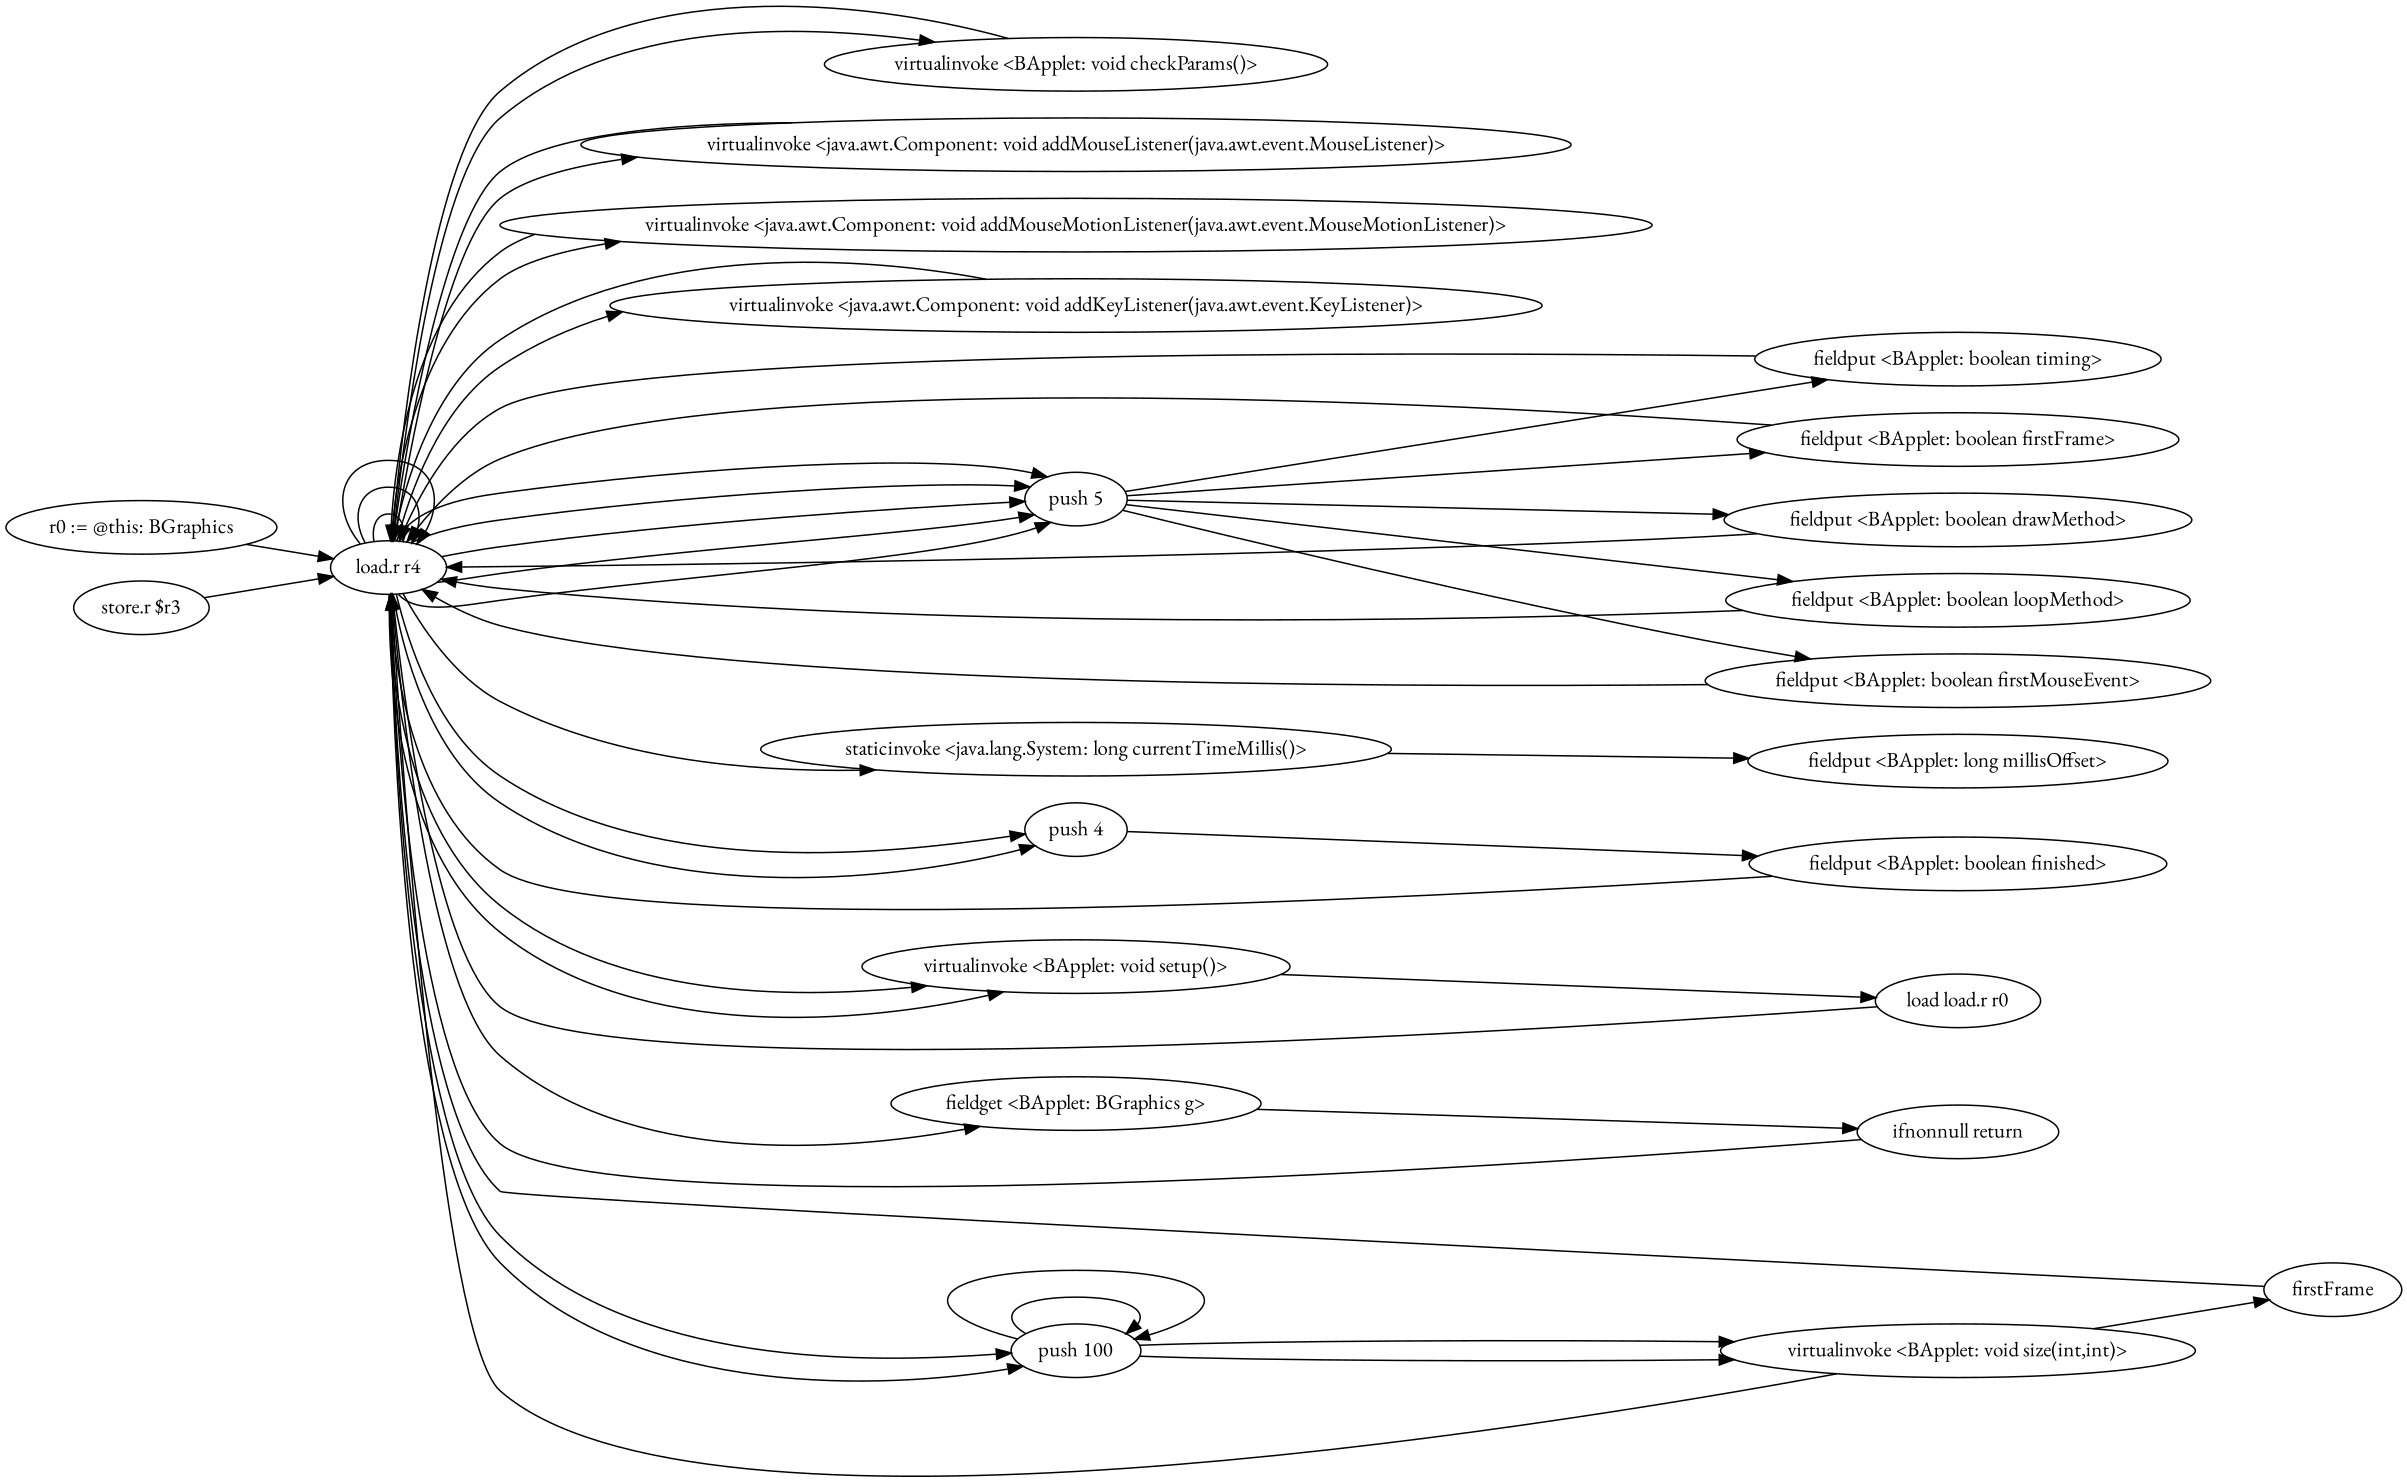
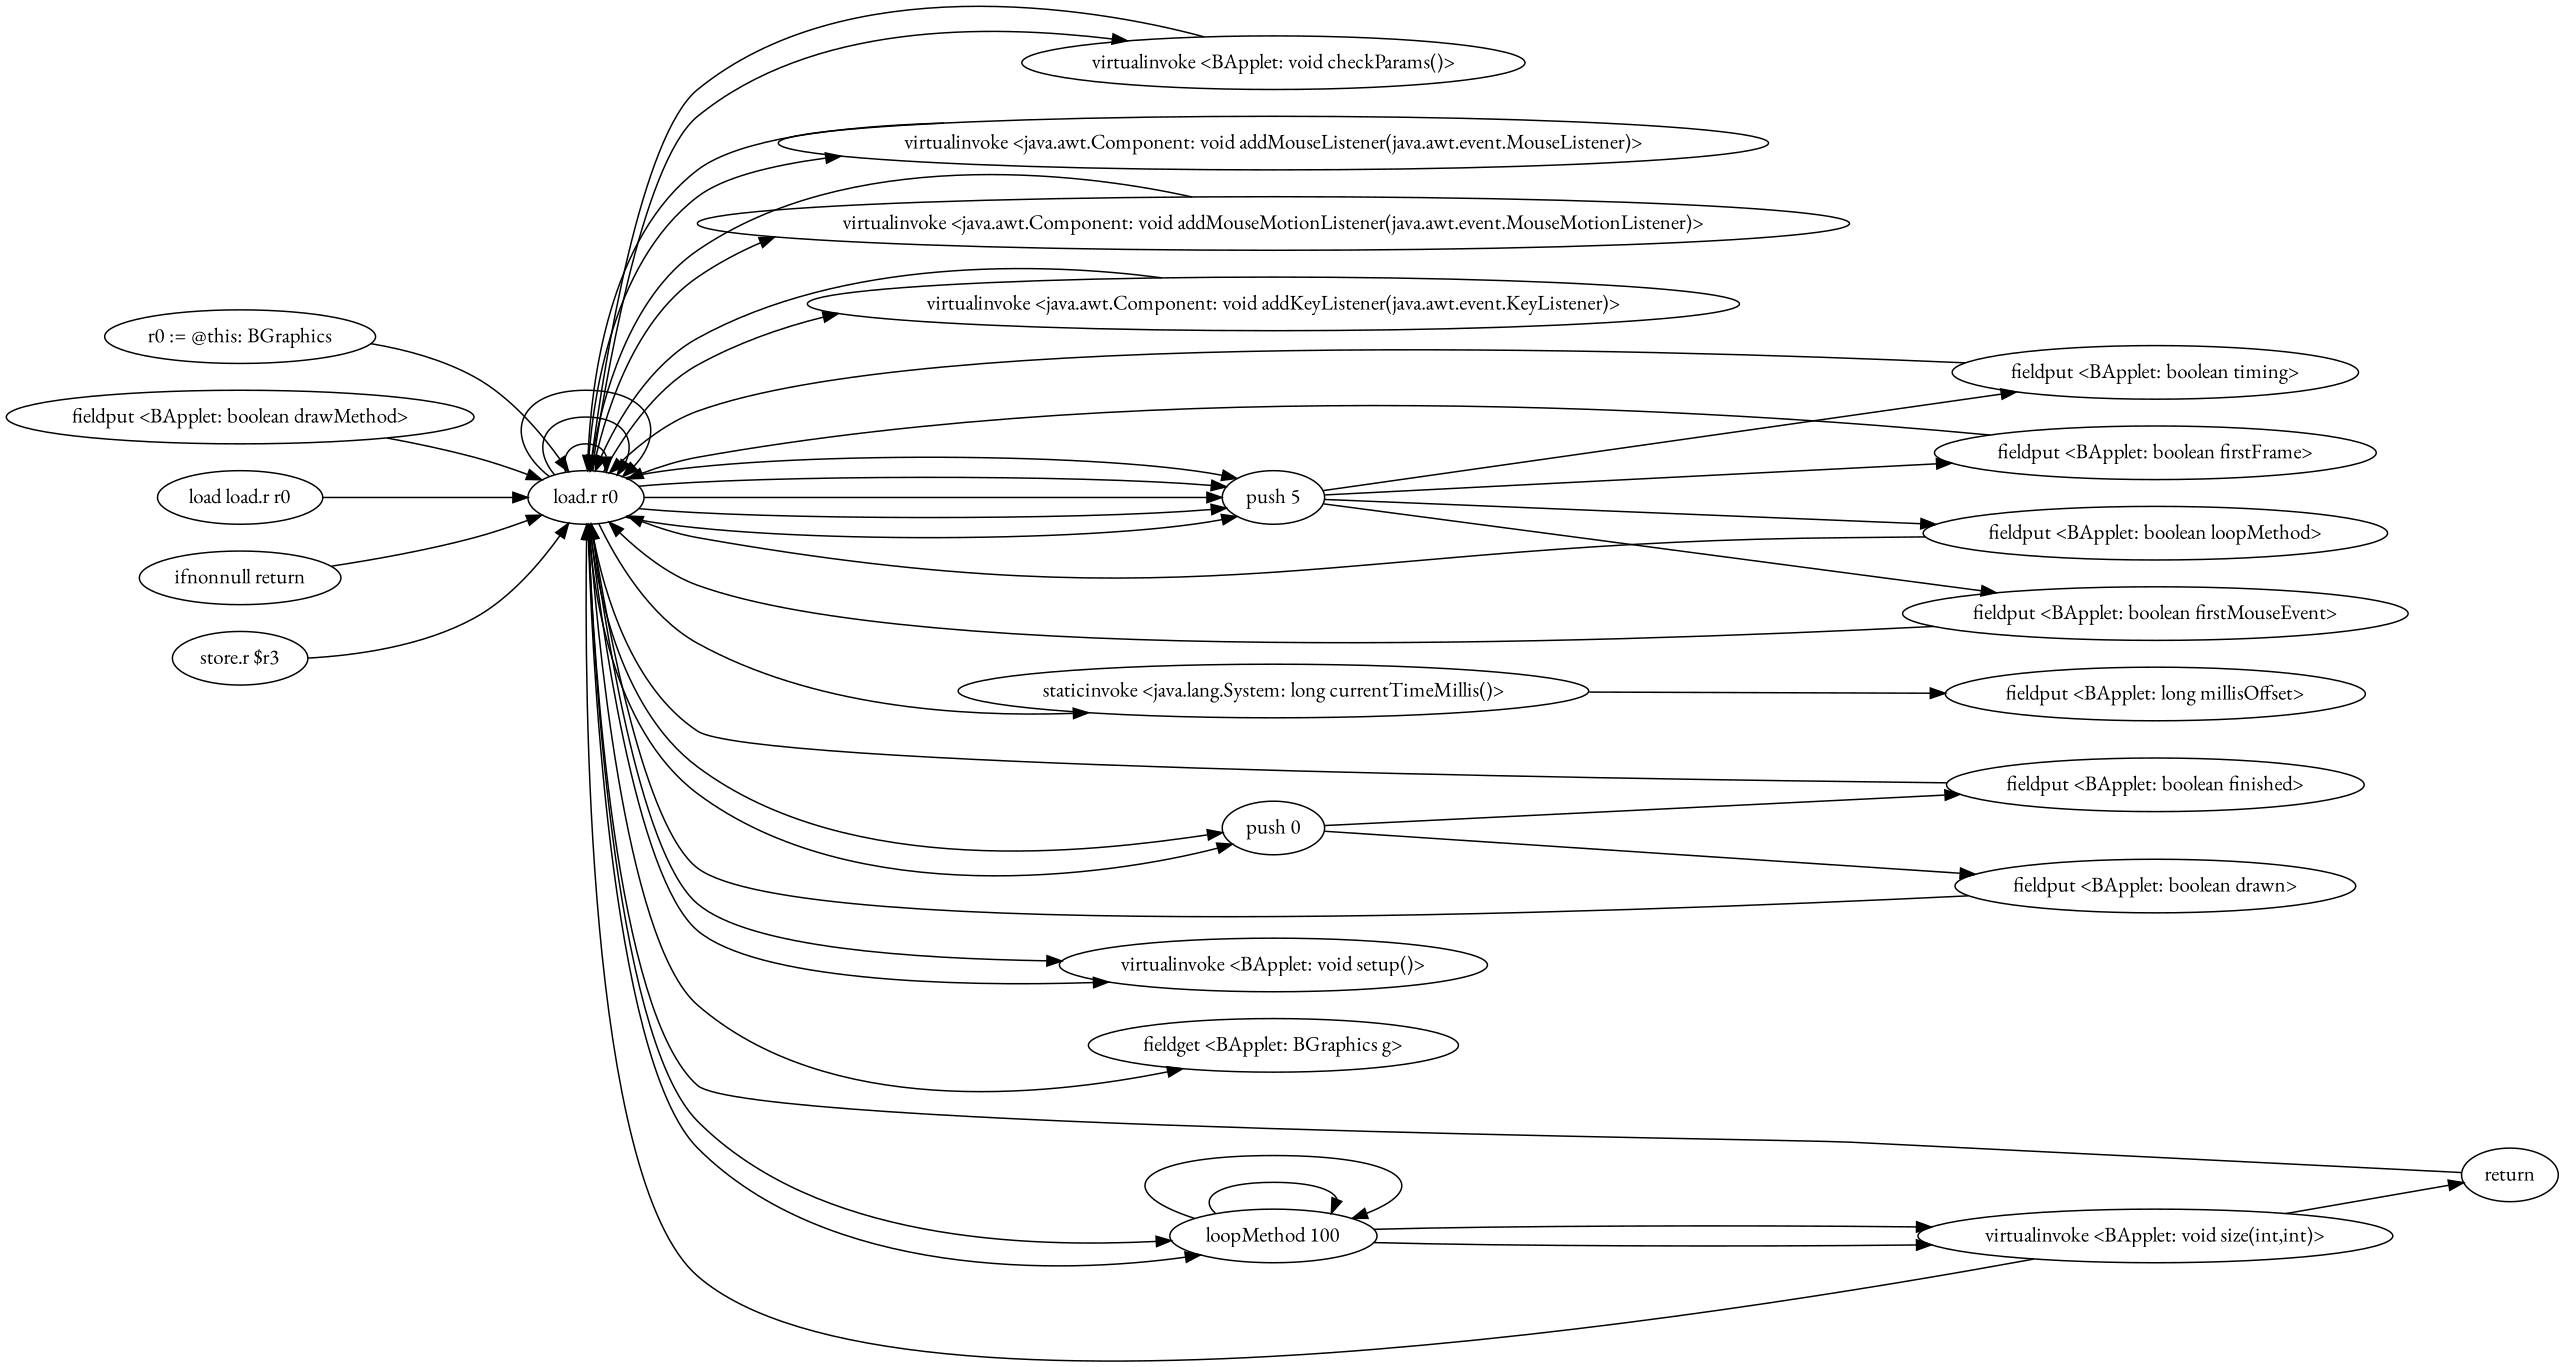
edge "push 5" -> "fieldput <BApplet: boolean drawMethod>": removed
node "load.r r4": label "load.r r4" -> "load.r r0"
node "push 4": label "push 4" -> "push 0"
node "fieldput <BApplet: boolean drawn>": added
edge "virtualinvoke <BApplet: void setup()>" -> "load load.r r0": removed
edge "fieldget <BApplet: BGraphics g>" -> "ifnonnull return": removed
node "firstFrame": label "firstFrame" -> "return"
node "push 100": label "push 100" -> "loopMethod 100"
